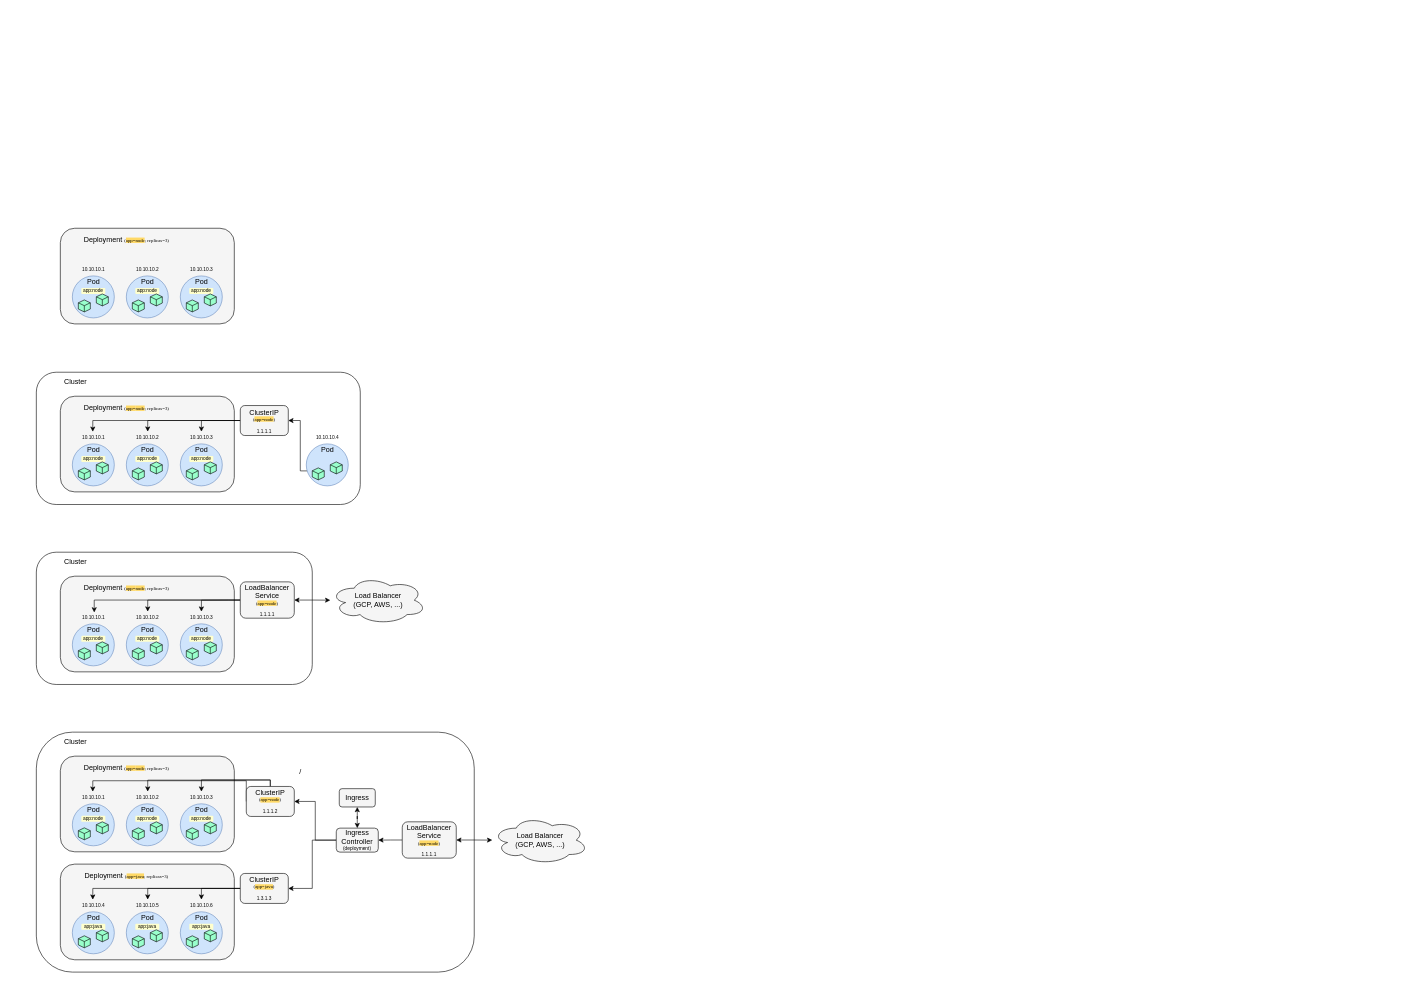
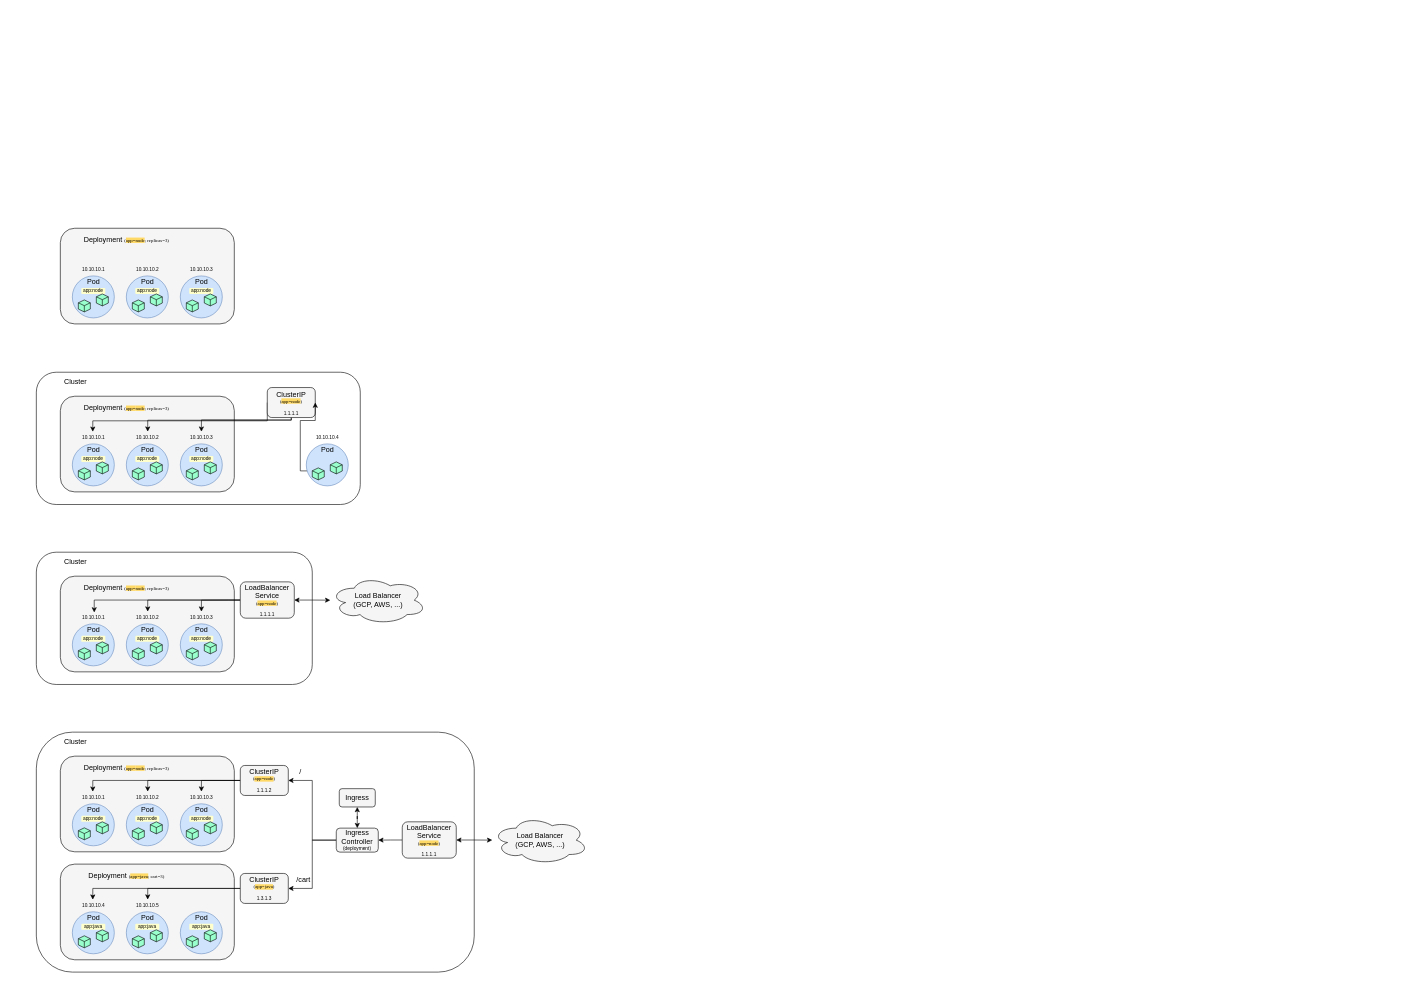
node "ClusterIP (app=node) 1.1.1.1": moved (264, 421) -> (291, 403)
node "ClusterIP (app=node) 1.1.1.2": moved (270, 802) -> (264, 781)
node "Deployment (app=java; replicas=3)": label "Deployment (app=java; replicas=3)" -> "Deployment (app=java; cart=3)"
node "/cart": added
edge "ClusterIP (app=java) 1.3.1.3" -> "10.10.10.6": removed
node "10.10.10.6": removed
